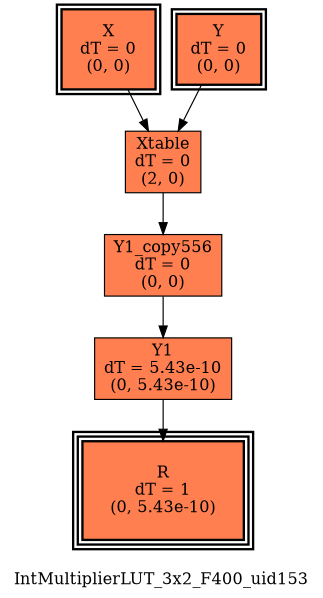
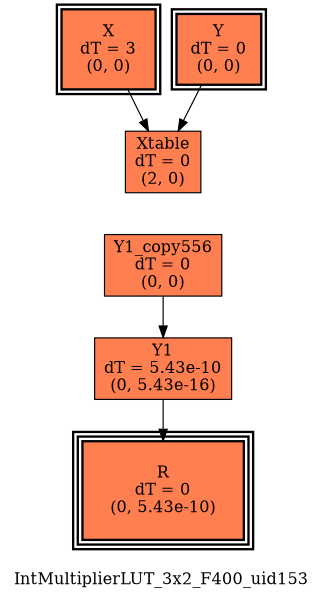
node "X dT = 0 (0, 0)": label "X dT = 0 (0, 0)" -> "X dT = 3 (0, 0)"
edge "Xtable dT = 0 (2, 0)" -> "Y1_copy556 dT = 0 (0, 0)": removed
node "Y1 dT = 5.43e-10 (0, 5.43e-10)": label "Y1 dT = 5.43e-10 (0, 5.43e-10)" -> "Y1 dT = 5.43e-10 (0, 5.43e-16)"
node "R dT = 1 (0, 5.43e-10)": label "R dT = 1 (0, 5.43e-10)" -> "R dT = 0 (0, 5.43e-10)"
